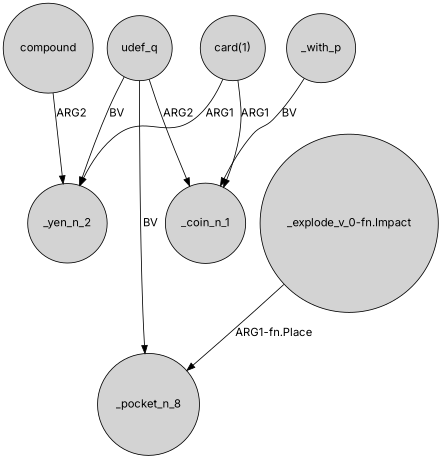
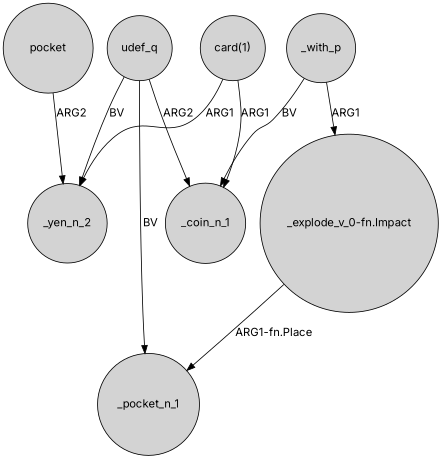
node "compound": label "compound" -> "pocket"
edge "_with_p" -> "_explode_v_0-fn.Impact": added, label "ARG1"
node "_pocket_n_8": label "_pocket_n_8" -> "_pocket_n_1"
